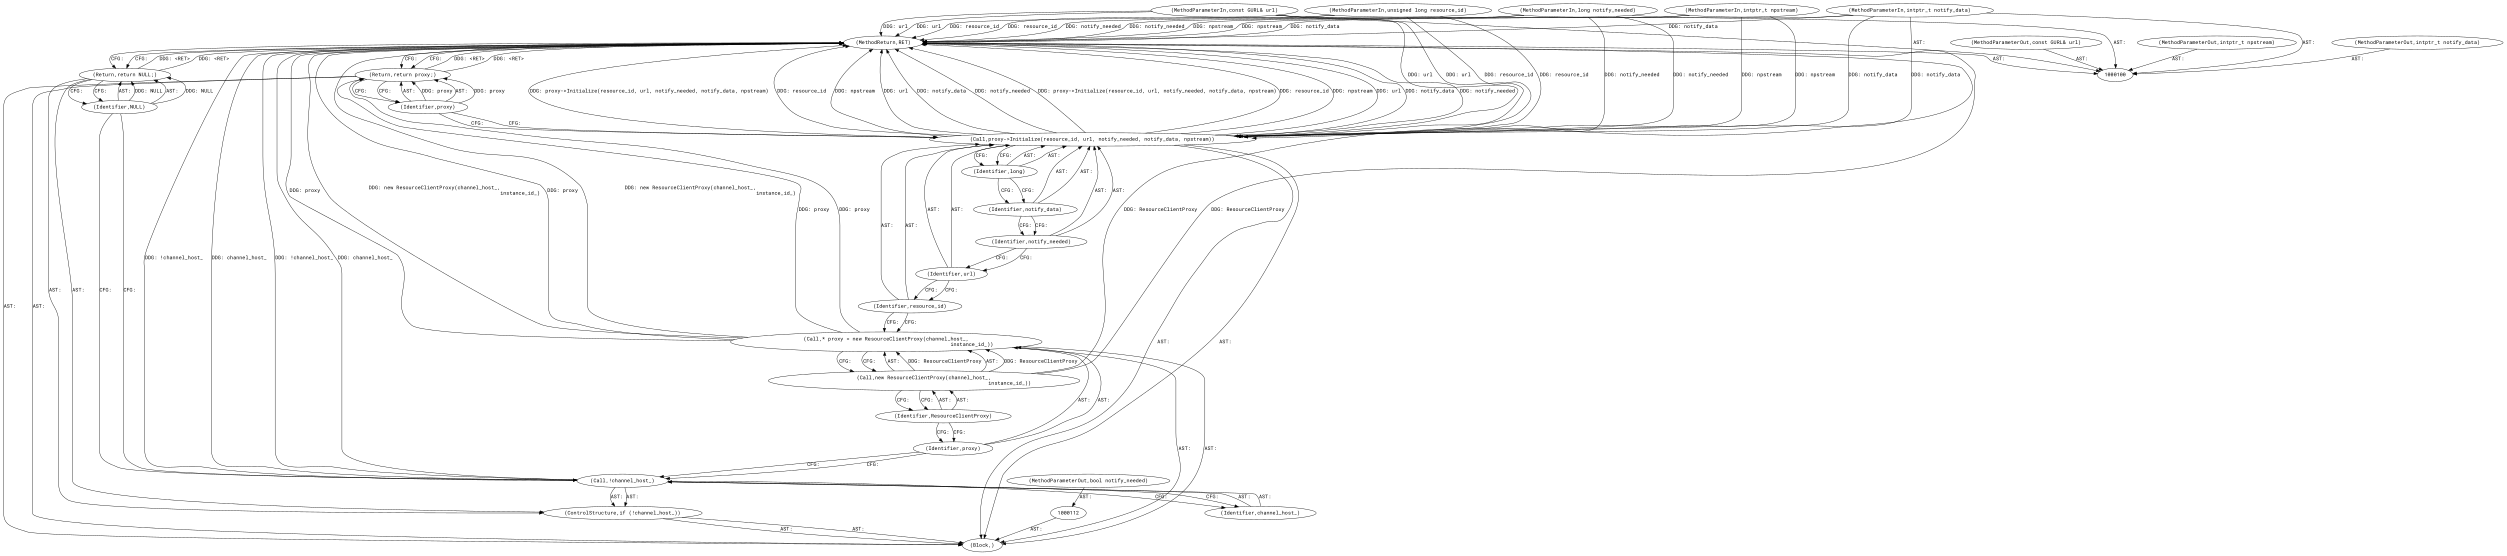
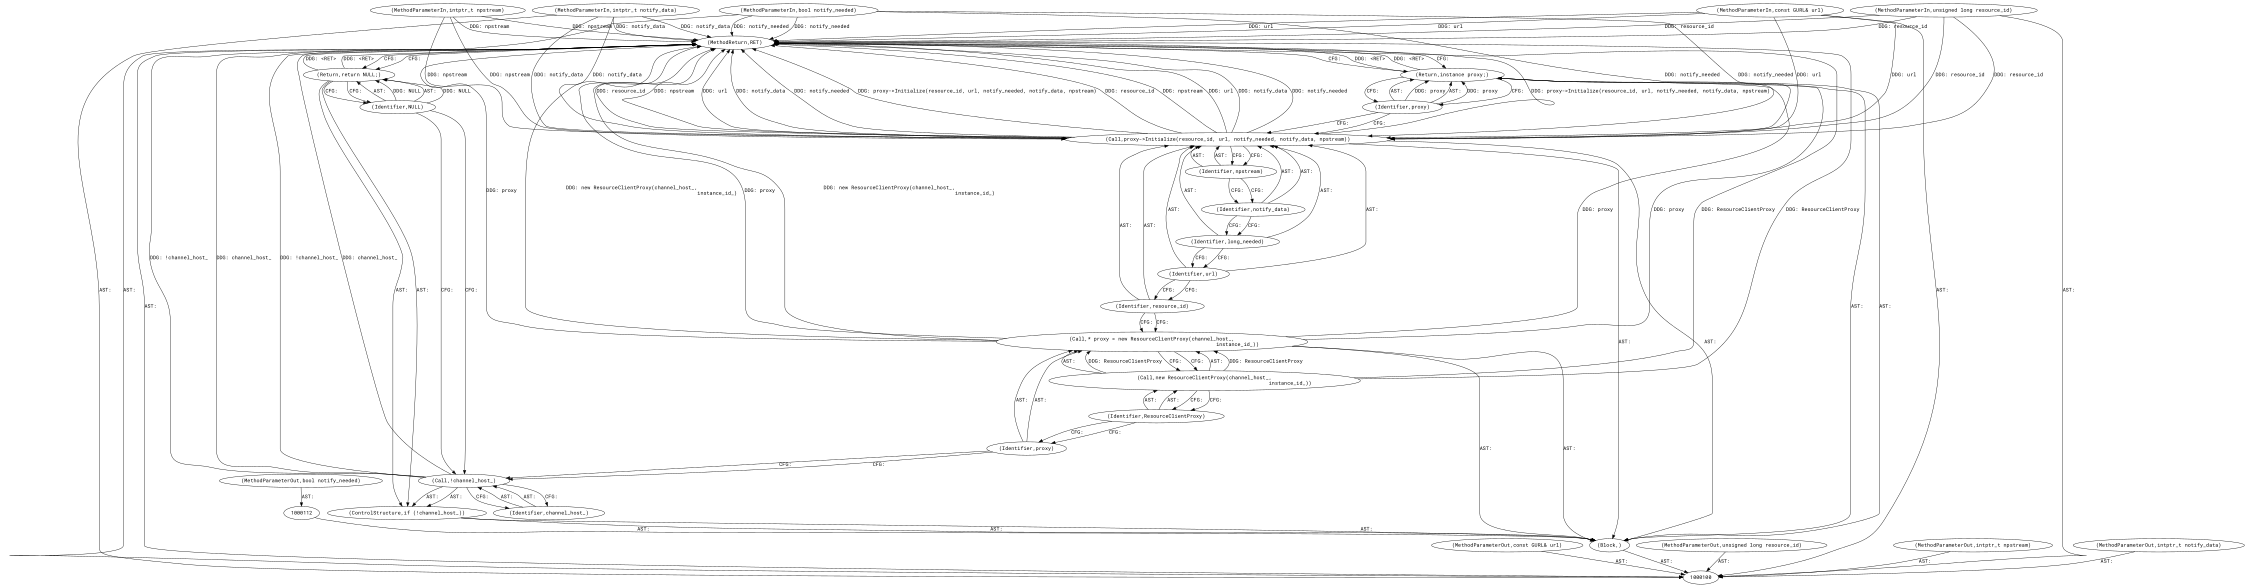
node "(MethodParameterIn,long notify_needed)": label "(MethodParameterIn,long notify_needed)" -> "(MethodParameterIn,bool notify_needed)"
node "(Return,return proxy;)": label "(Return,return proxy;)" -> "(Return,instance proxy;)"
node "(Identifier,long)": label "(Identifier,long)" -> "(Identifier,npstream)"
node "(Identifier,notify_needed)": label "(Identifier,notify_needed)" -> "(Identifier,long_needed)"
edge "(MethodParameterIn,unsigned long resource_id)" -> "1000100": added, label "AST:"
node "(MethodParameterOut,unsigned long resource_id)": added
edge "(Block,)" -> "1000100": added, label "AST:"
